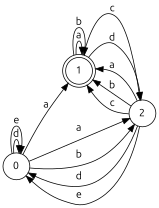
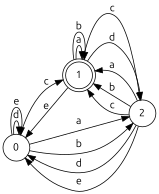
edge "0" -> "1": label "a" -> "c"
edge "1" -> "0": added, label "e"
